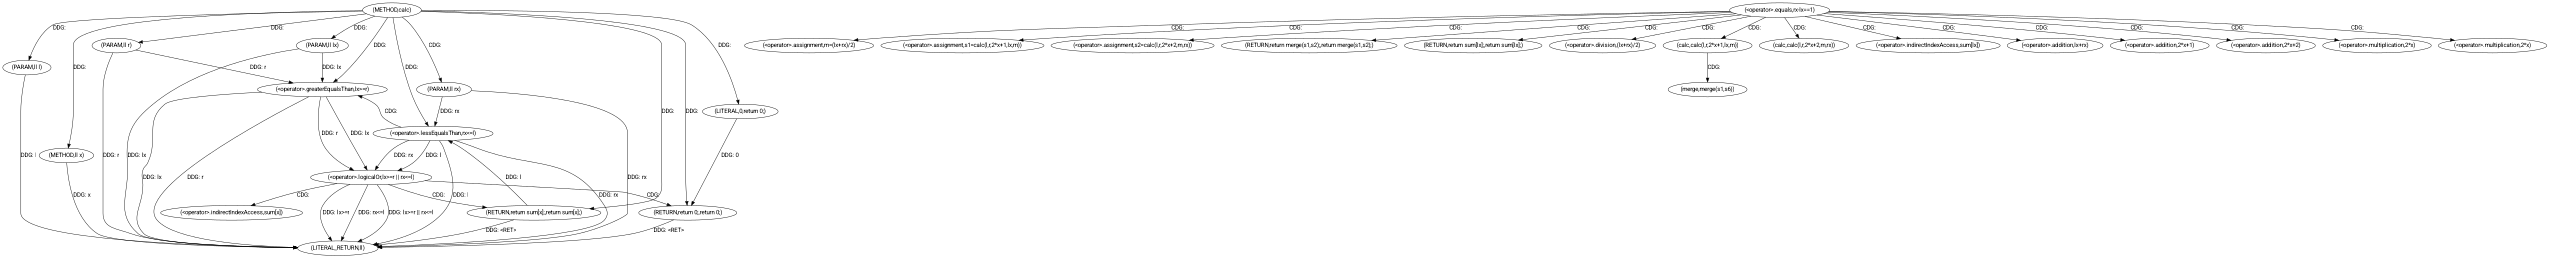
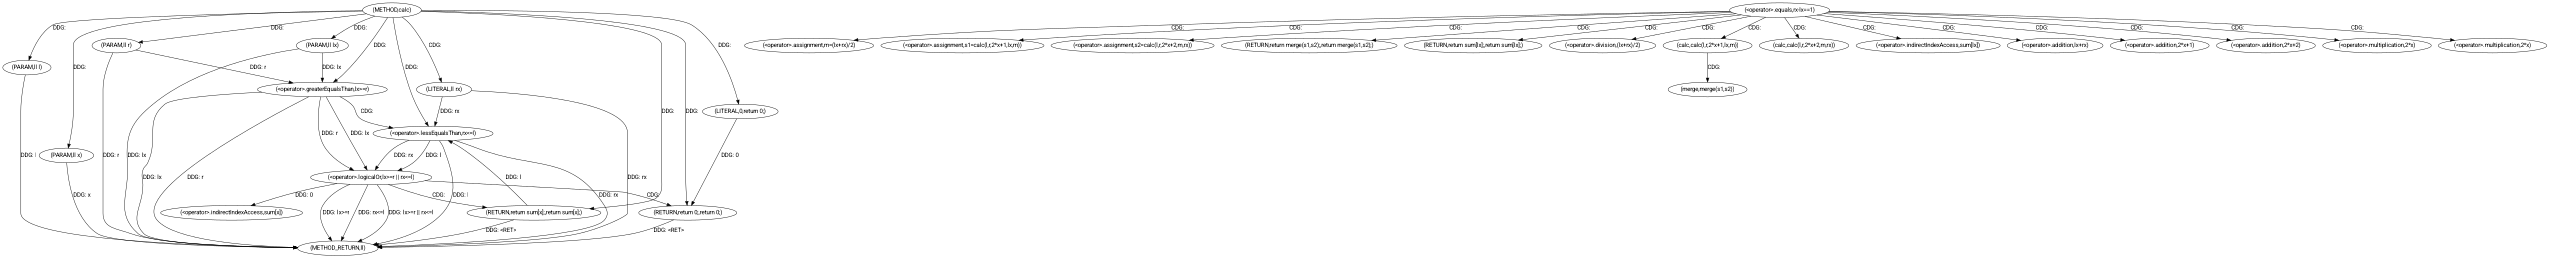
node "(PARAM,ll rx)": label "(PARAM,ll rx)" -> "(LITERAL,ll rx)"
node "(merge,merge(s1,s6))": label "(merge,merge(s1,s6))" -> "(merge,merge(s1,s2))"
edge "(<operator>.lessEqualsThan,rx<=l)" -> "(<operator>.greaterEqualsThan,lx>=r)": reversed
node "(METHOD,ll x)": label "(METHOD,ll x)" -> "(PARAM,ll x)"
edge "(<operator>.logicalOr,lx>=r || rx<=l)" -> "(<operator>.indirectIndexAccess,sum[x])": label "CDG: " -> "DDG: 0"
node "(LITERAL_RETURN,ll)": label "(LITERAL_RETURN,ll)" -> "(METHOD_RETURN,ll)"
